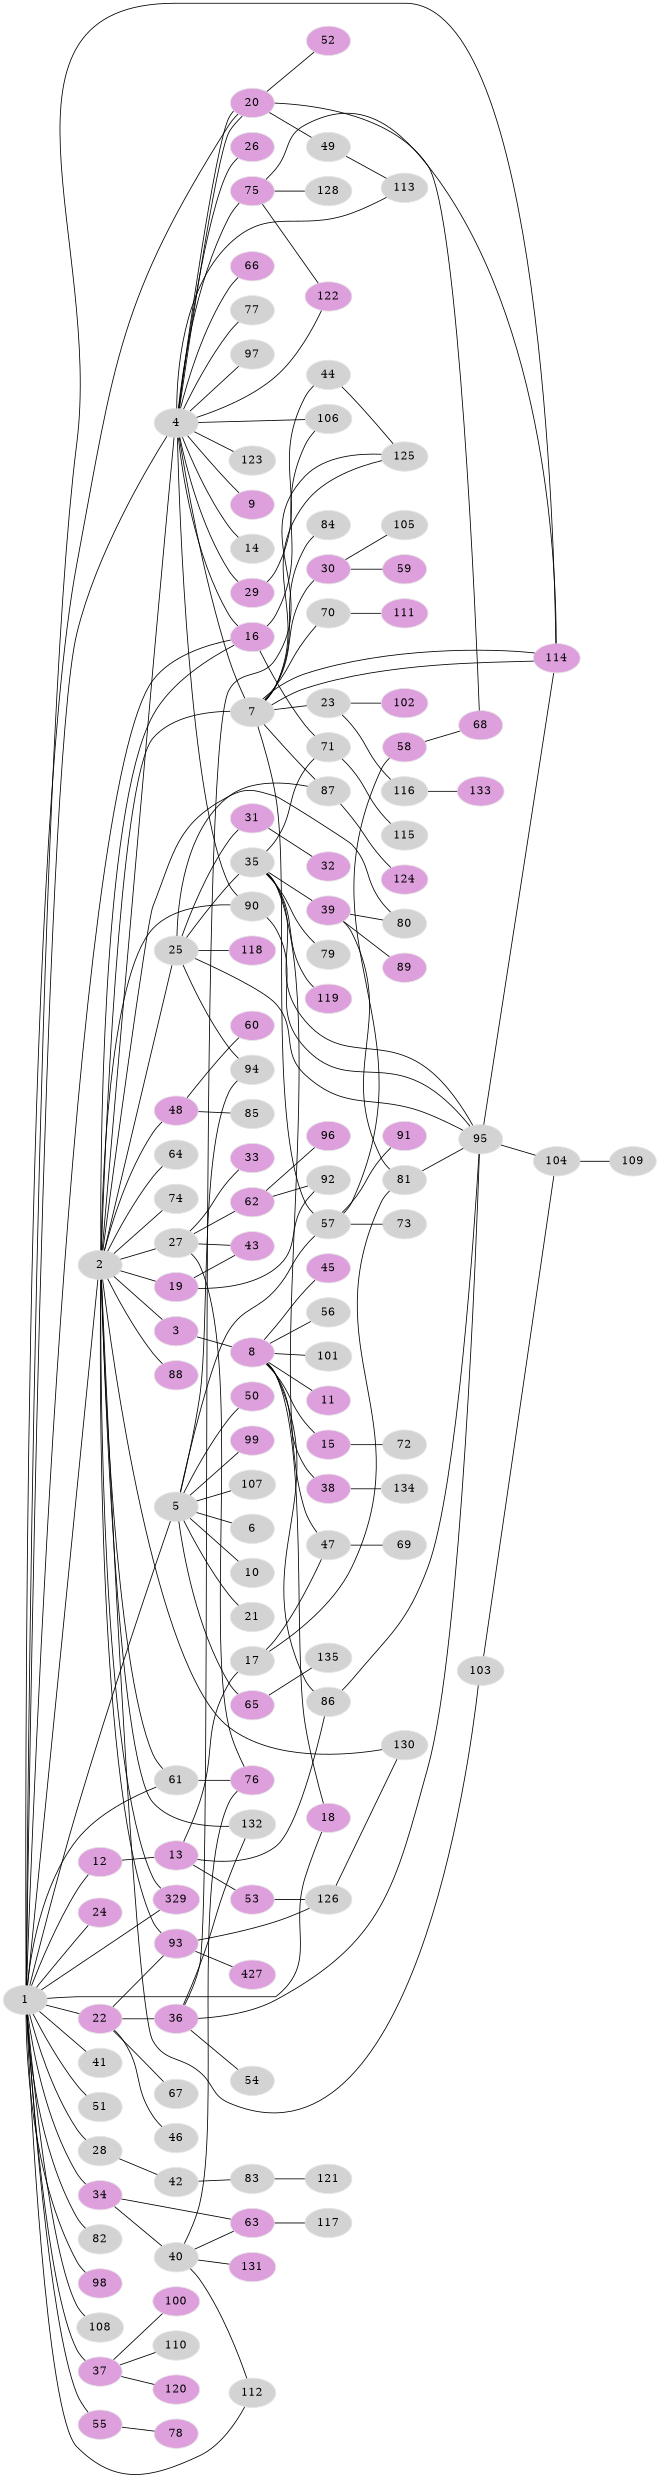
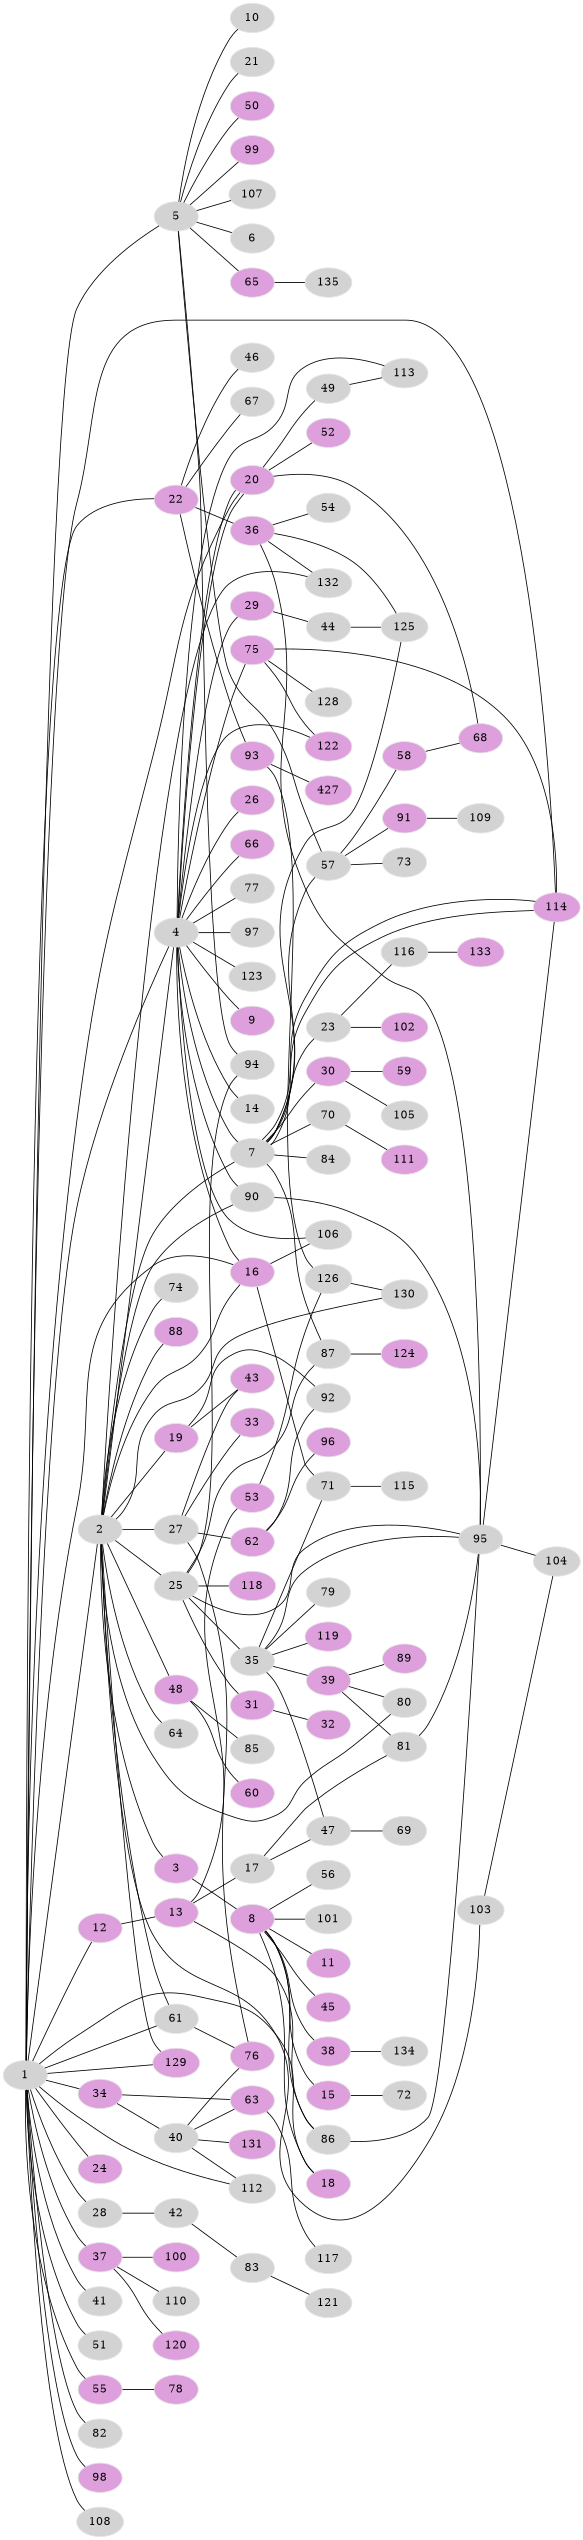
edge "104" -- "109": now "91" -- "109"
edge "2" -- "93": removed
node "329": label "329" -> "129"
